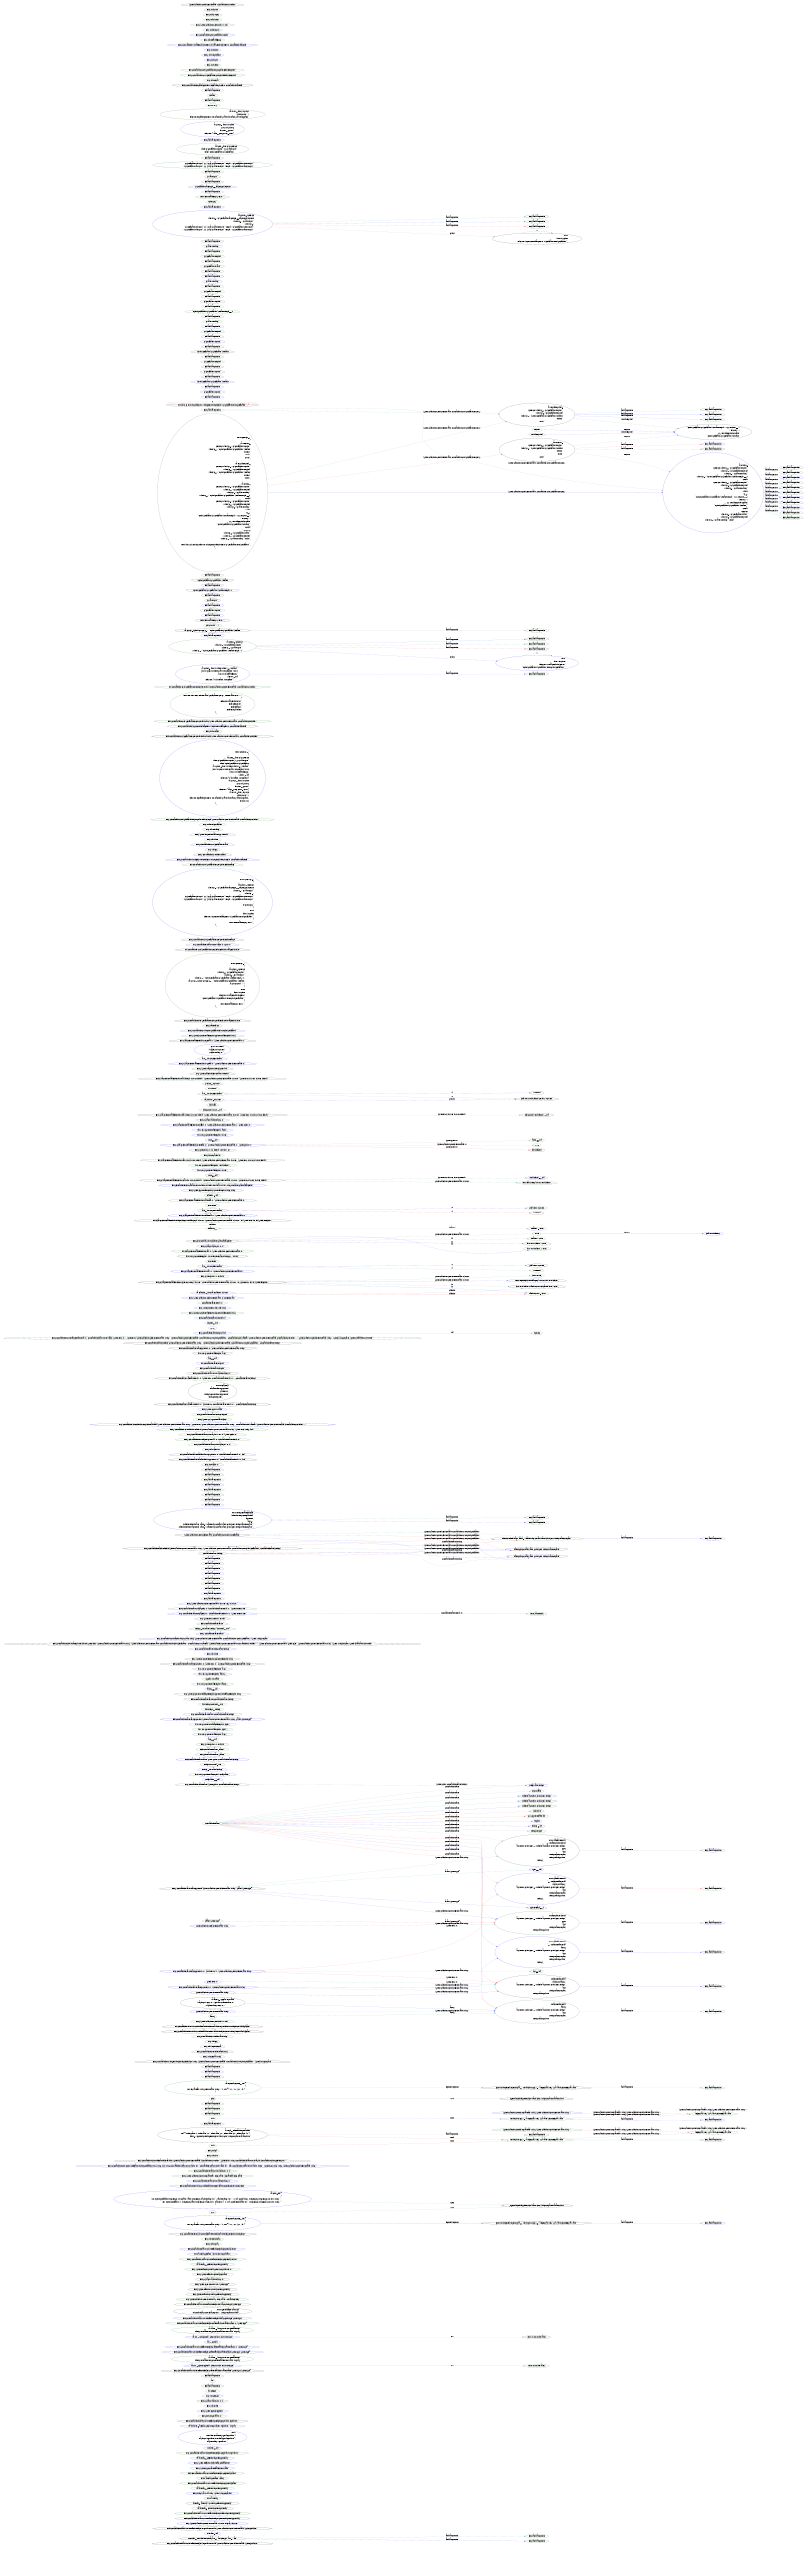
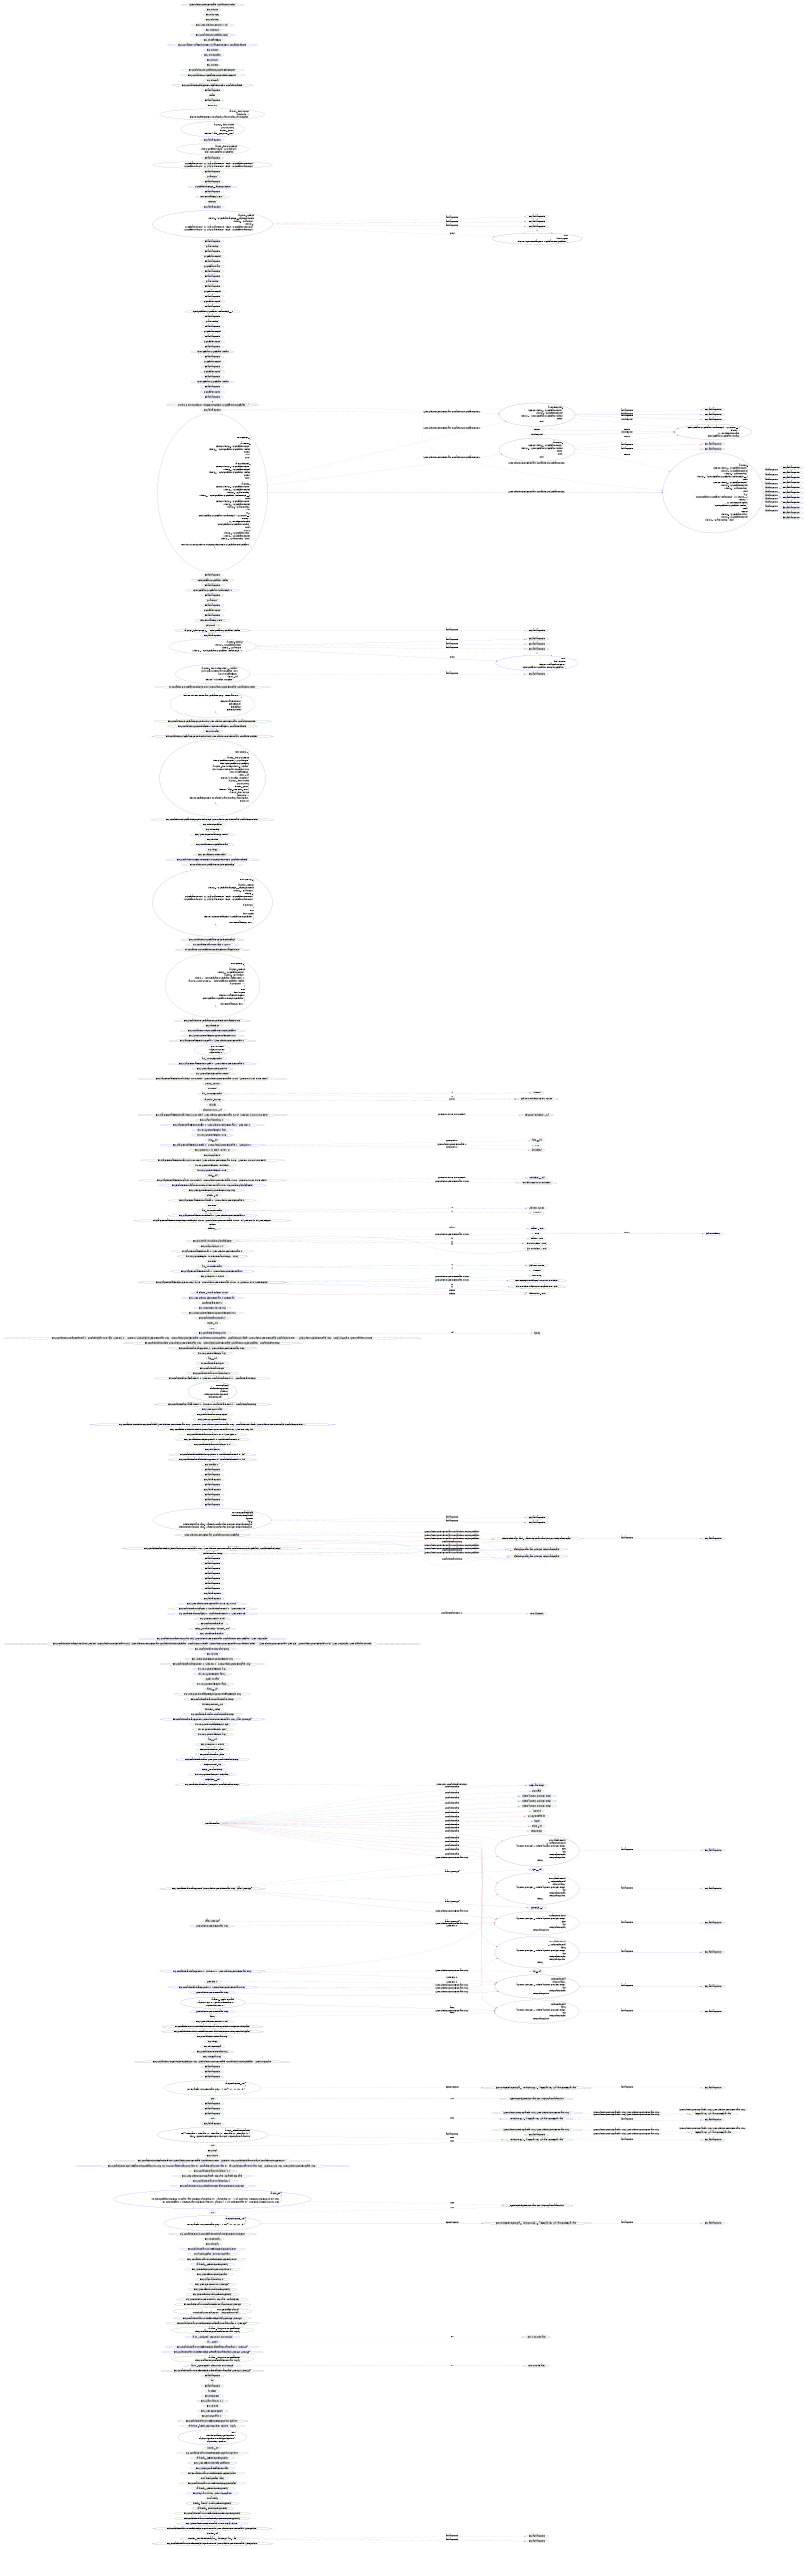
node "types.ForEach == 0": label "types.ForEach == 0" -> "types.Length == 0"
node "Entry true.GetType()": label "Entry true.GetType()" -> "Entry object.GetType()"
